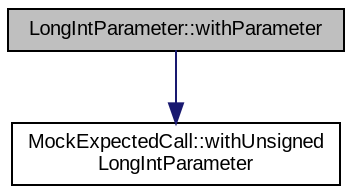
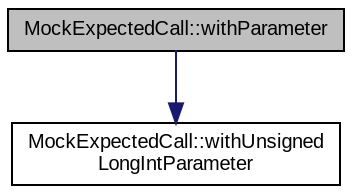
node "LongIntParameter::withParameter": label "LongIntParameter::withParameter" -> "MockExpectedCall::withParameter"
